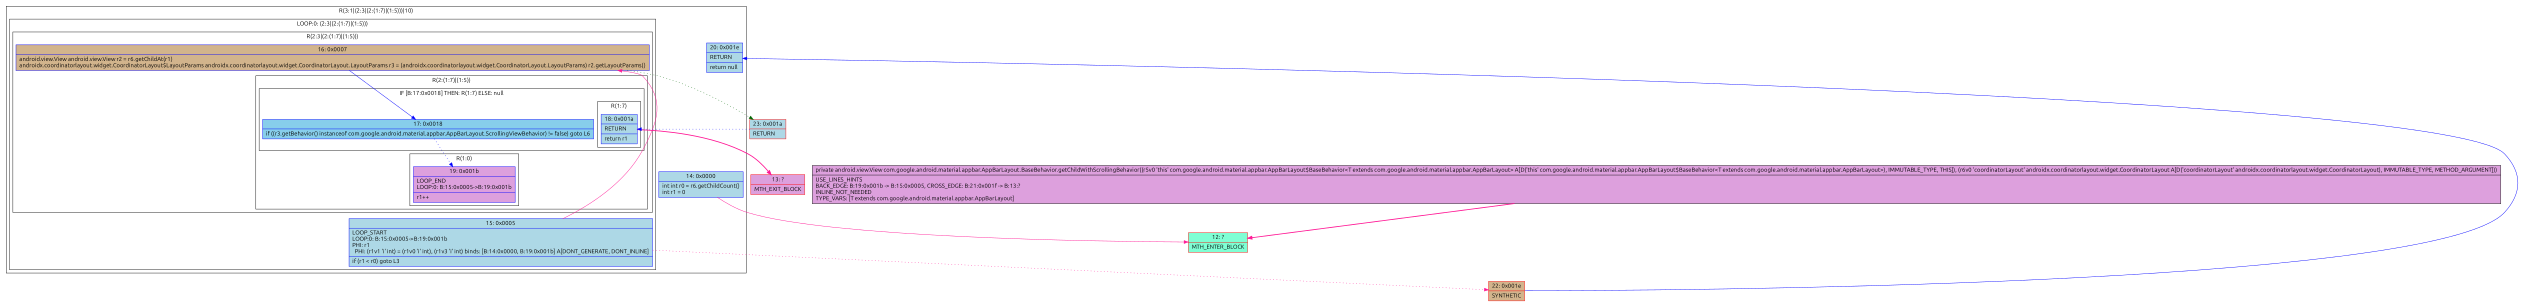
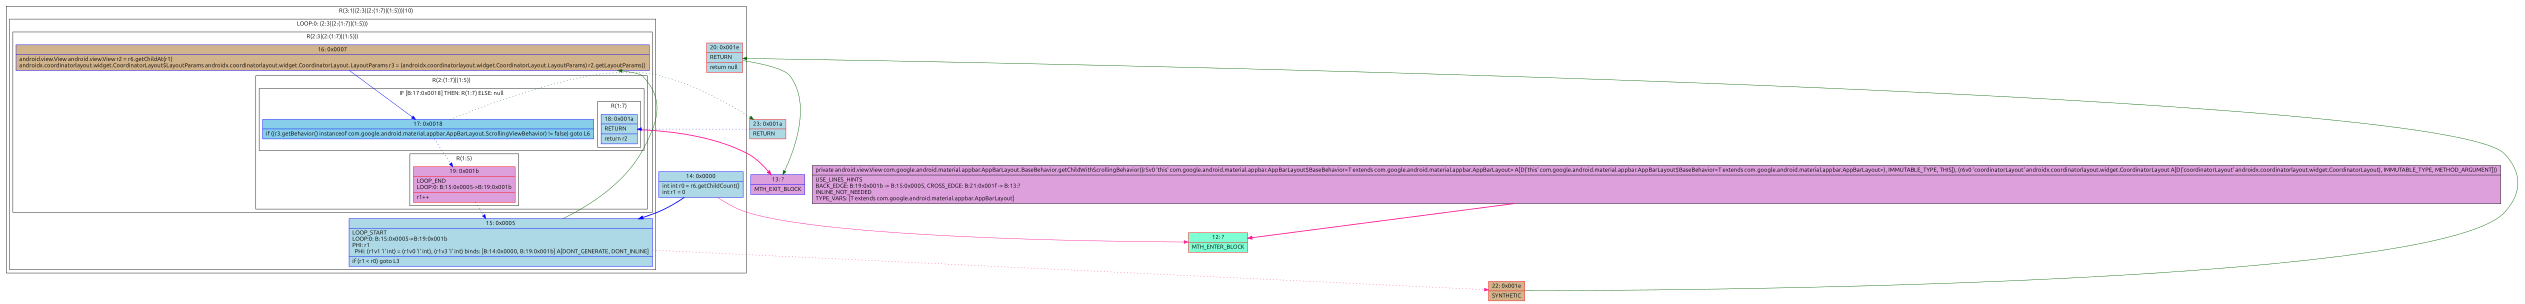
node "20: 0x001e": color blue -> red
edge "16: 0x0007" -> "23: 0x001a": now "17: 0x0018" -> "23: 0x001a"
edge "20: 0x001e" -> "13: ?": added
edge "22: 0x001e" -> "20: 0x001e": color blue -> darkgreen
node "18: 0x001a": text "return r1" -> "return r2"
edge "15: 0x0005" -> "16: 0x0007": color deeppink -> darkgreen
cluster "R(1:0)": label "R(1:0)" -> "R(1:5)"
node "19: 0x001b": color blue -> red
node "13: ?": color red -> blue
edge "19: 0x001b" -> "15: 0x0005": added
edge "14: 0x0000" -> "15: 0x0005": added
